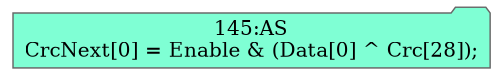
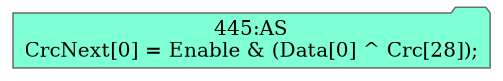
node "145:AS CrcNext[0] = Enable & (Data[0] ^ Crc[28]);": label "145:AS CrcNext[0] = Enable & (Data[0] ^ Crc[28]);" -> "445:AS CrcNext[0] = Enable & (Data[0] ^ Crc[28]);"
